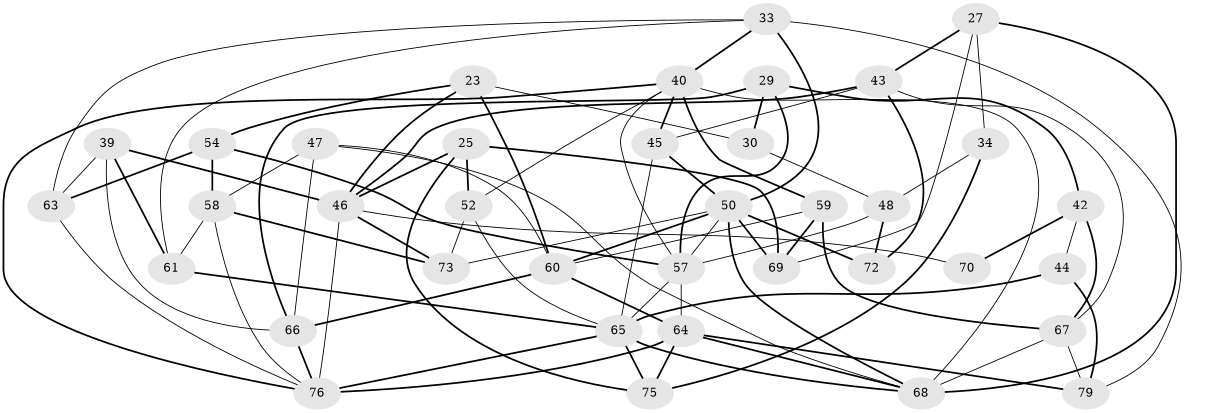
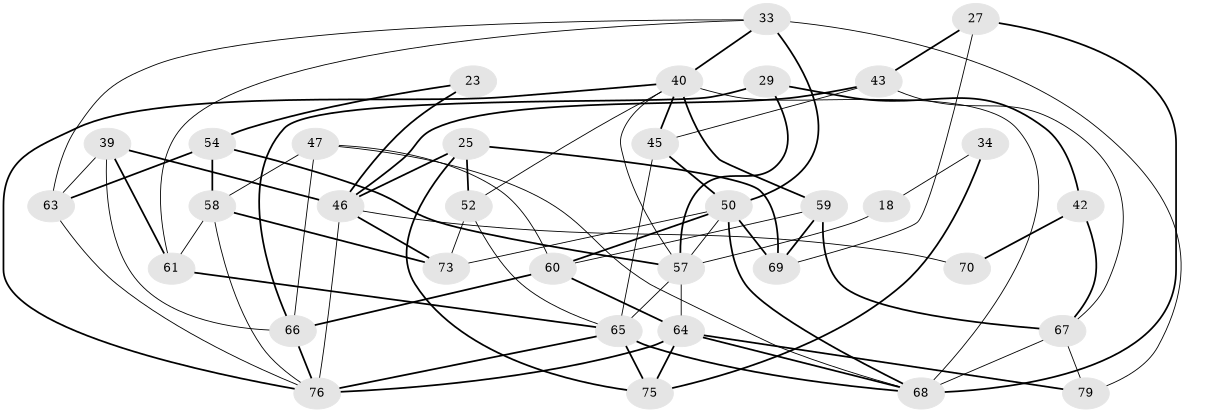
edge "27" -- "34": removed
node "30": removed
edge "23" -- "60": removed
node "48": label "48" -> "18"
node "72": removed
node "44": removed
